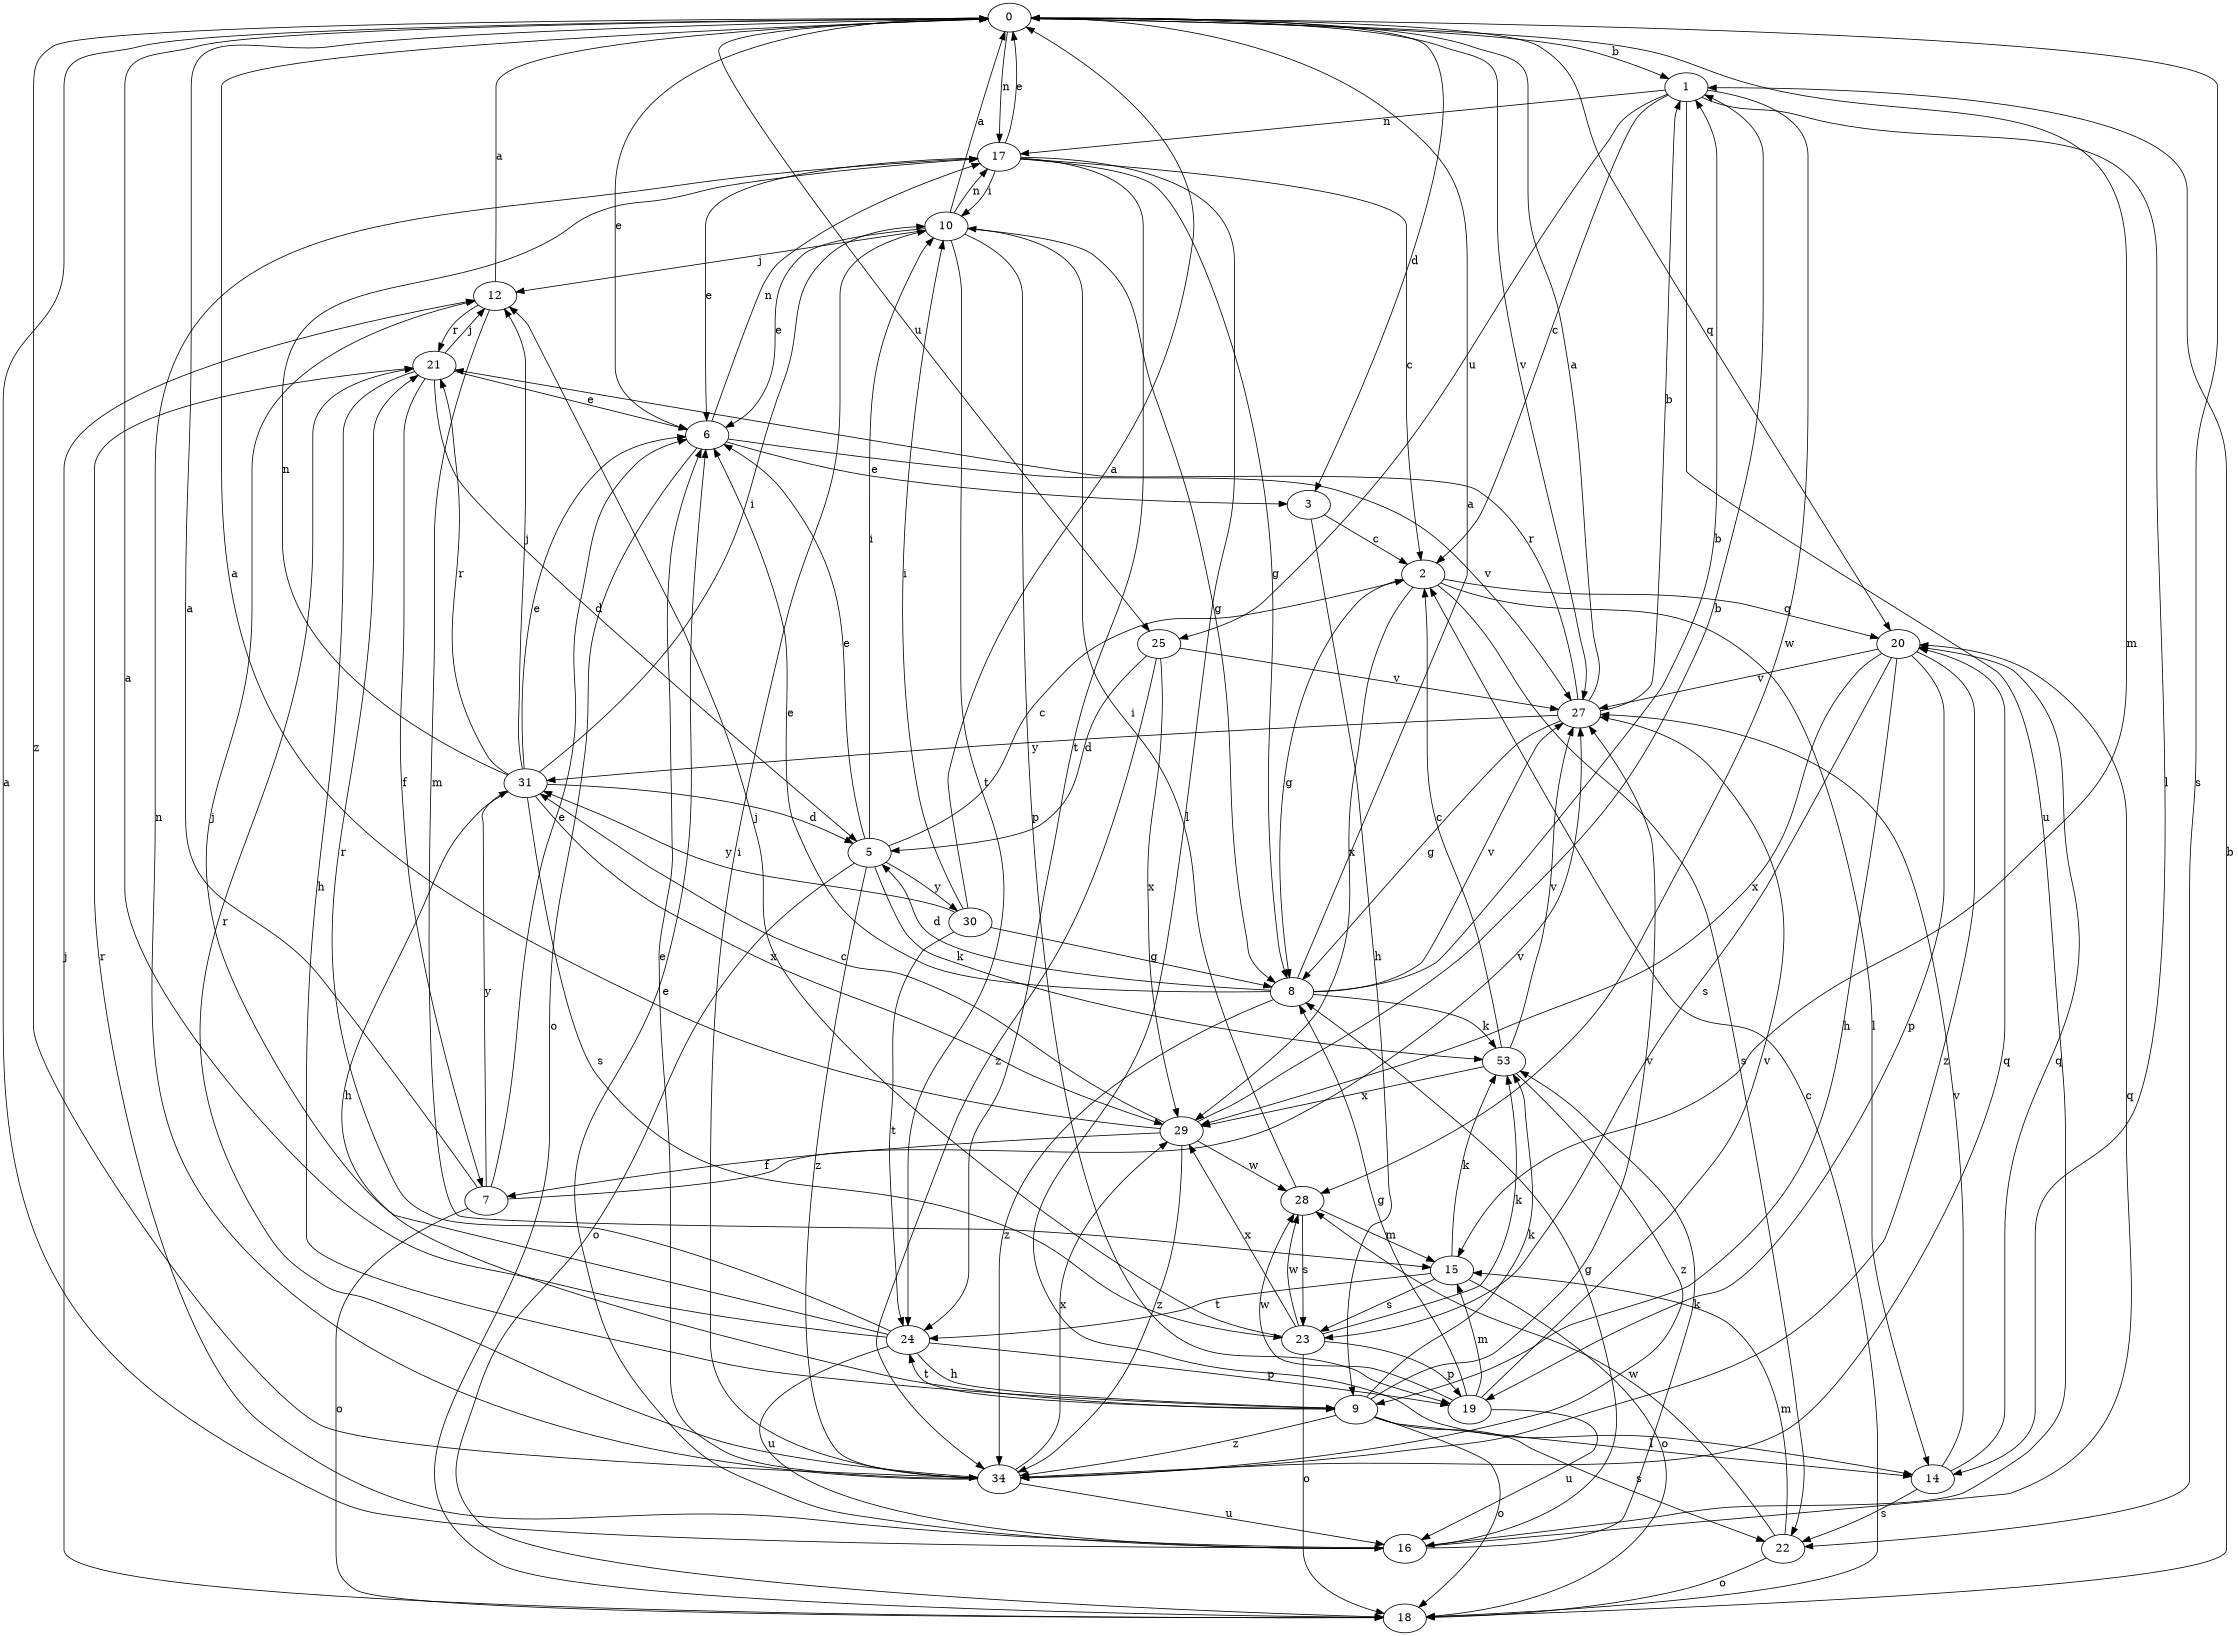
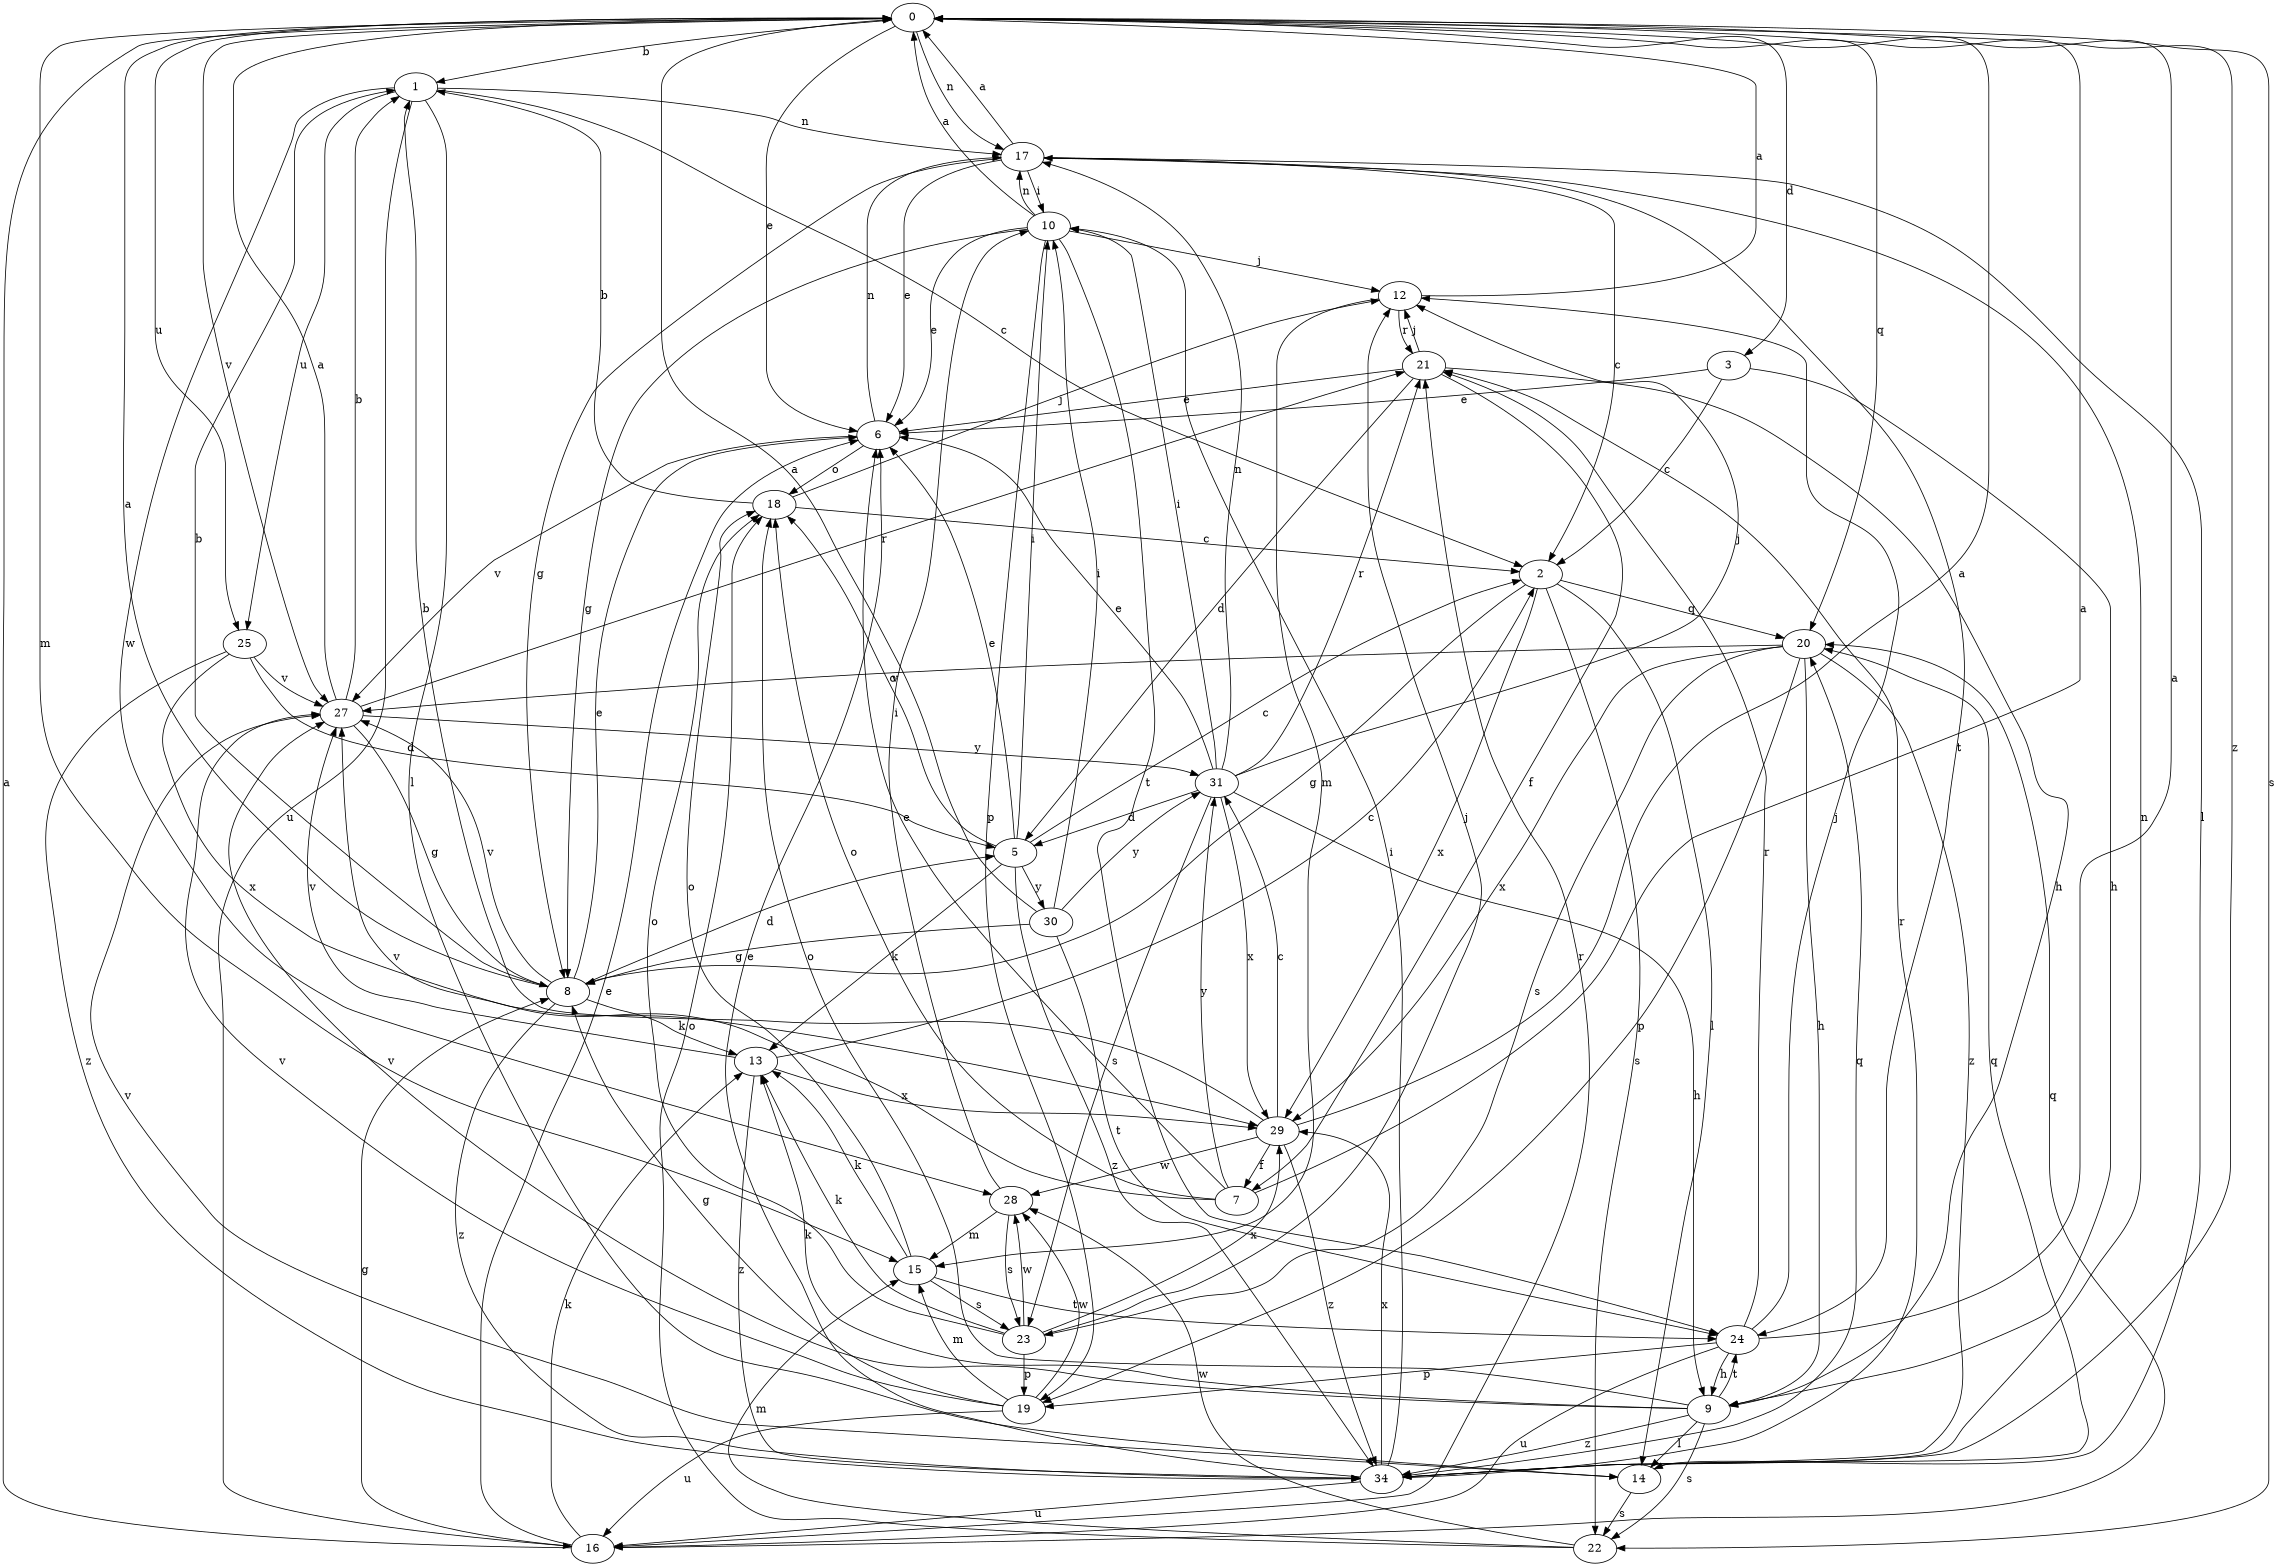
edge "17" -> "0": label "e" -> "a"
edge "6" -> "3": reversed
node "53": label "53" -> "13"
